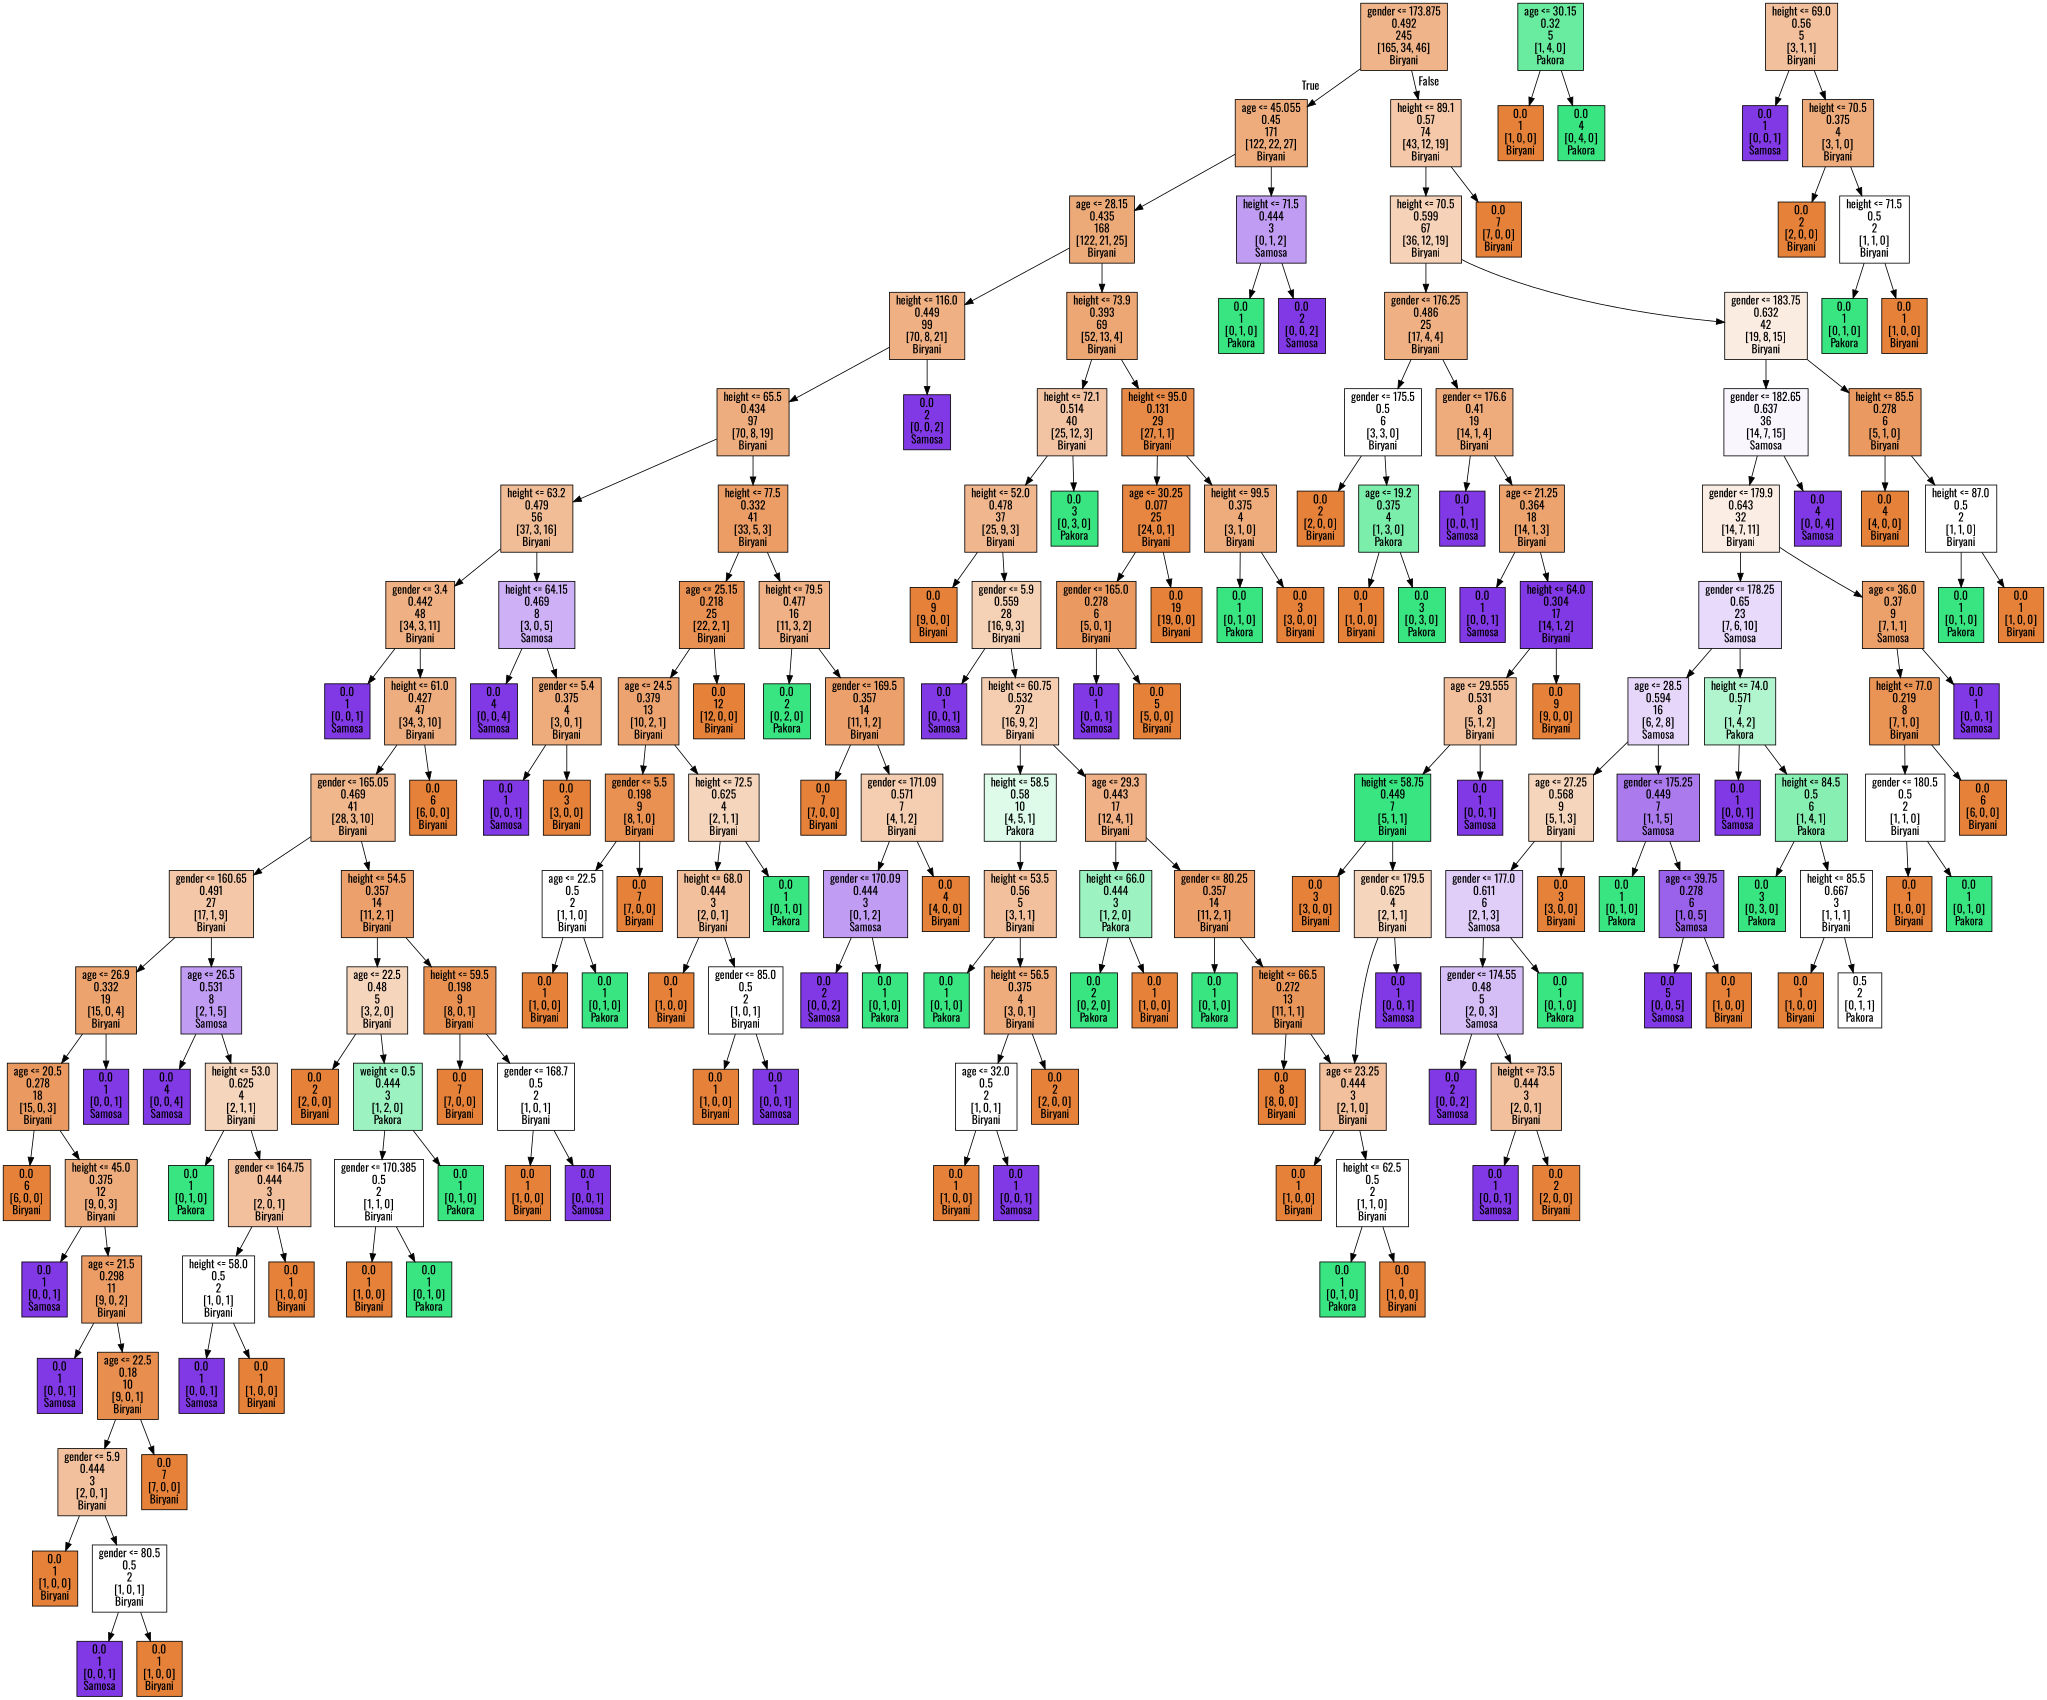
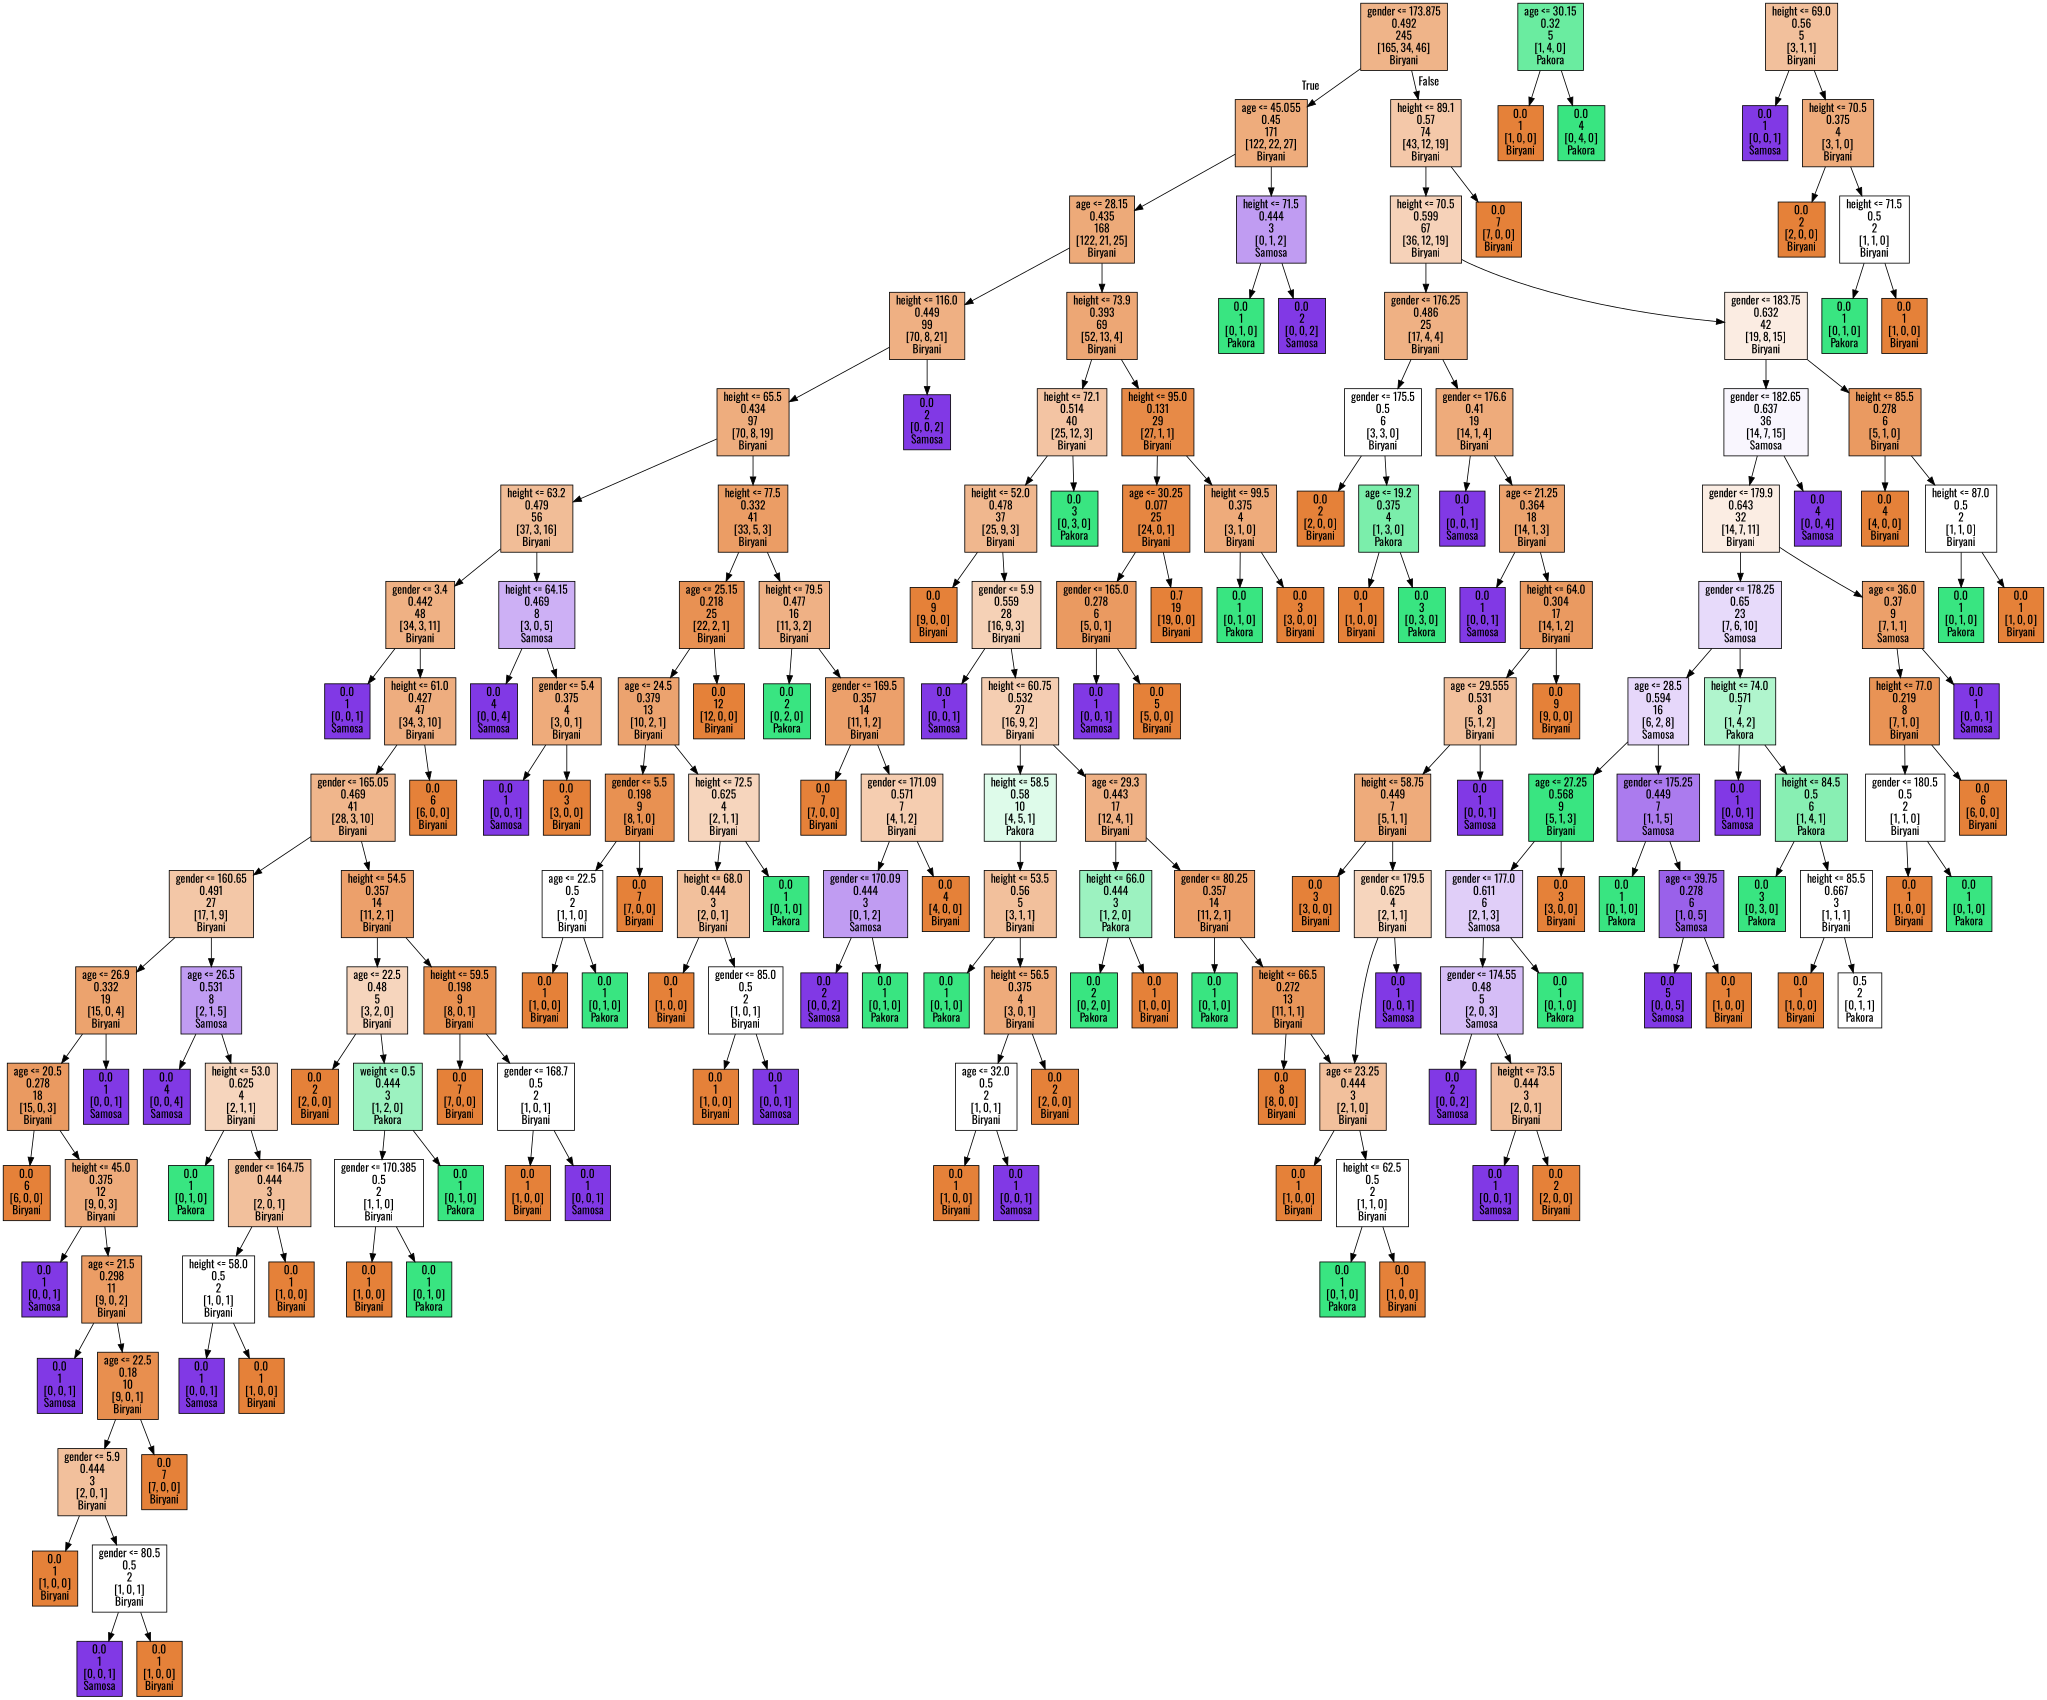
node "0.0 19 [19, 0, 0] Biryani": label "0.0 19 [19, 0, 0] Biryani" -> "0.7 19 [19, 0, 0] Biryani"
node "height <= 64.0 0.304 17 [14, 1, 2] Biryani": fillcolor #8139e5 -> #ea9a61
node "height <= 58.75 0.449 7 [5, 1, 1] Biryani": fillcolor #39e581 -> #eeab7b
node "age <= 27.25 0.568 9 [5, 1, 3] Biryani": fillcolor #f6d5bd -> #39e581
